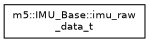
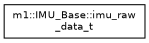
node "m5::IMU_Base::imu_raw _data_t": label "m5::IMU_Base::imu_raw _data_t" -> "m1::IMU_Base::imu_raw _data_t"
